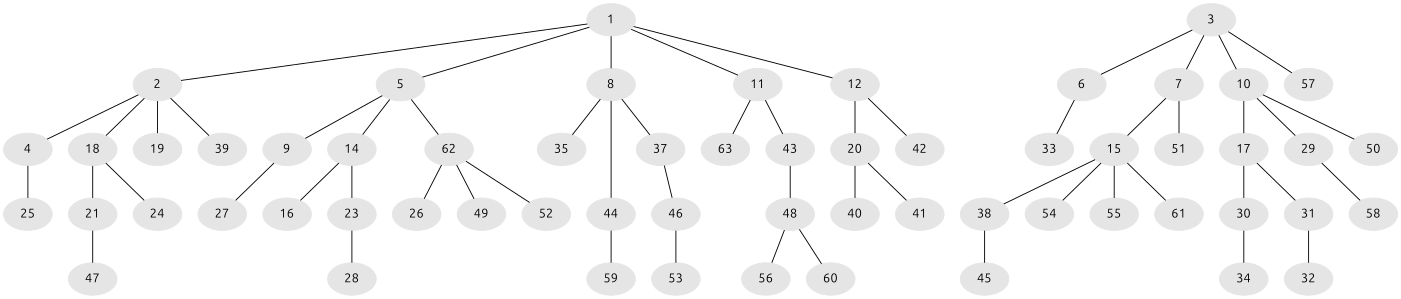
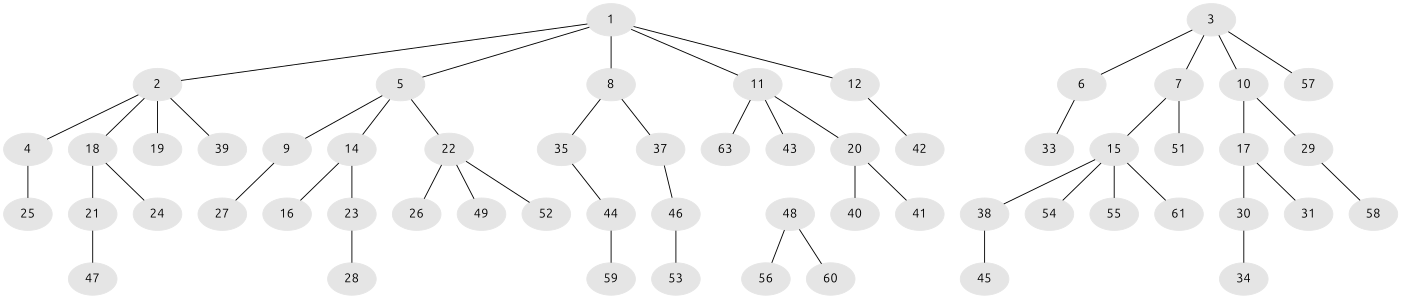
edge "12" -- "20": now "11" -- "20"
node "62": label "62" -> "22"
edge "8" -- "44": now "35" -- "44"
node "50": removed
edge "43" -- "48": removed
node "32": removed
